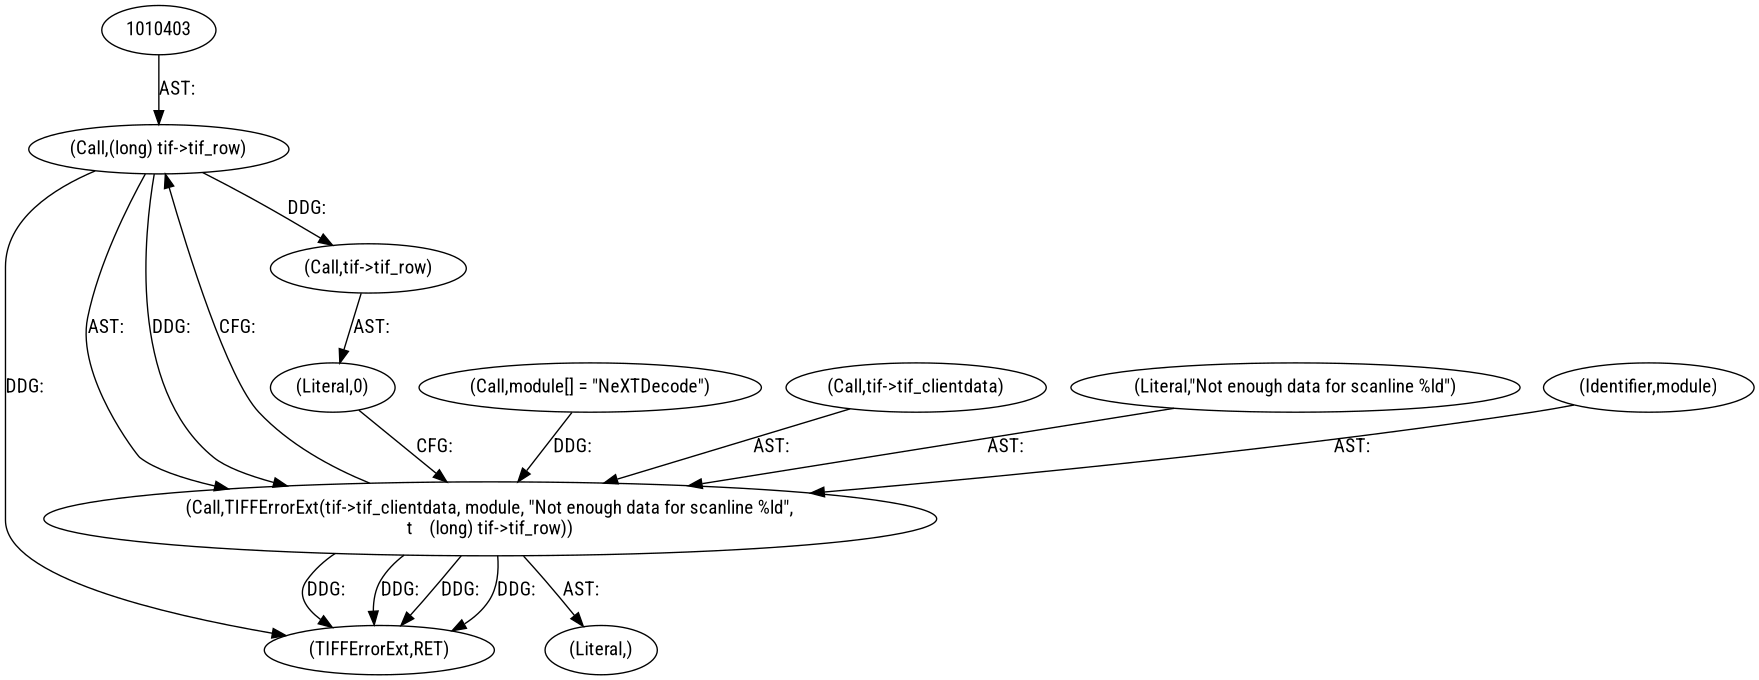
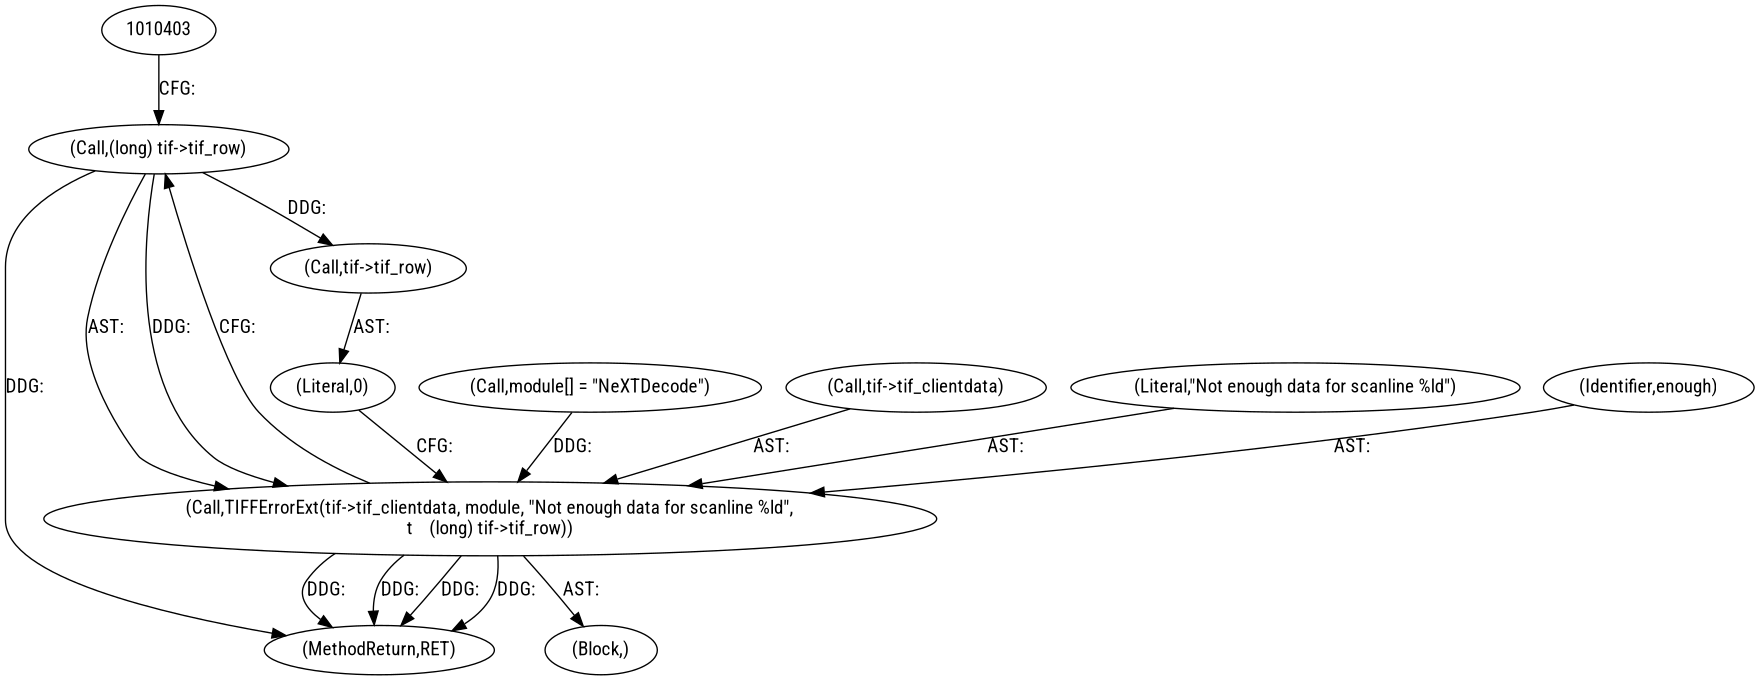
edge "1010403" -> "(Call,(long) tif->tif_row)": label "AST: " -> "CFG: "
node "(Identifier,module)": label "(Identifier,module)" -> "(Identifier,enough)"
node "(TIFFErrorExt,RET)": label "(TIFFErrorExt,RET)" -> "(MethodReturn,RET)"
node "(Literal,)": label "(Literal,)" -> "(Block,)"
